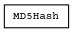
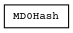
node "MD5Hash": label "MD5Hash" -> "MD0Hash"
